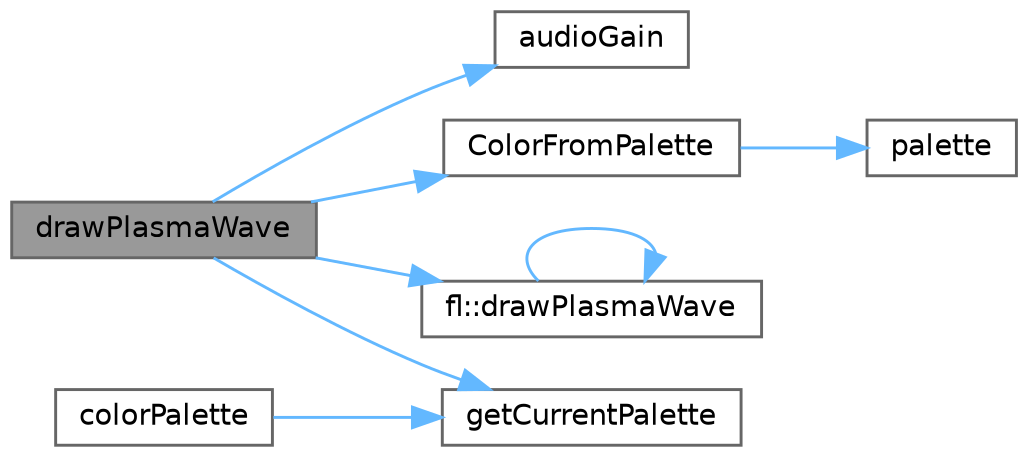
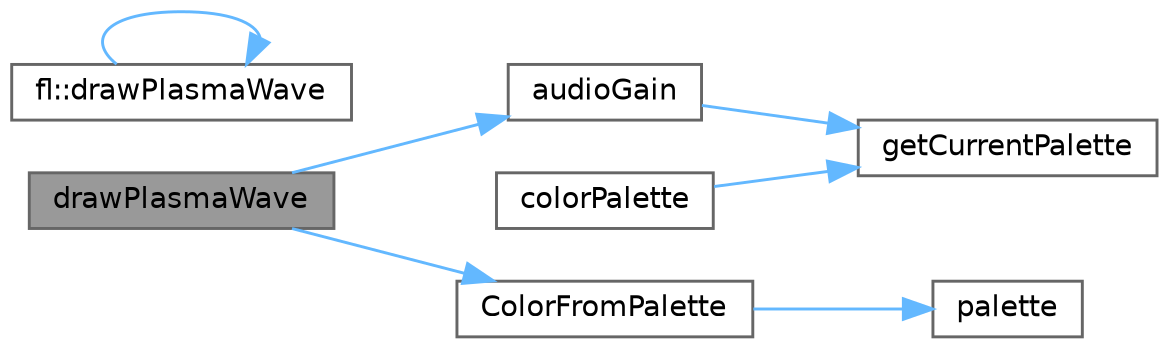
edge "drawPlasmaWave" -> "fl::drawPlasmaWave": removed
edge "drawPlasmaWave" -> "getCurrentPalette": now "audioGain" -> "getCurrentPalette"
